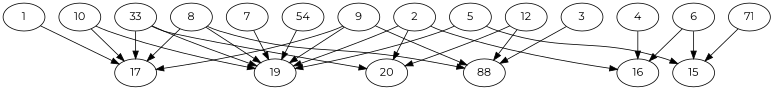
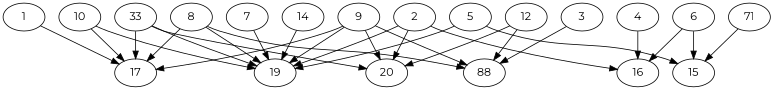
node "54": label "54" -> "14"
edge "9" -> "20": added
